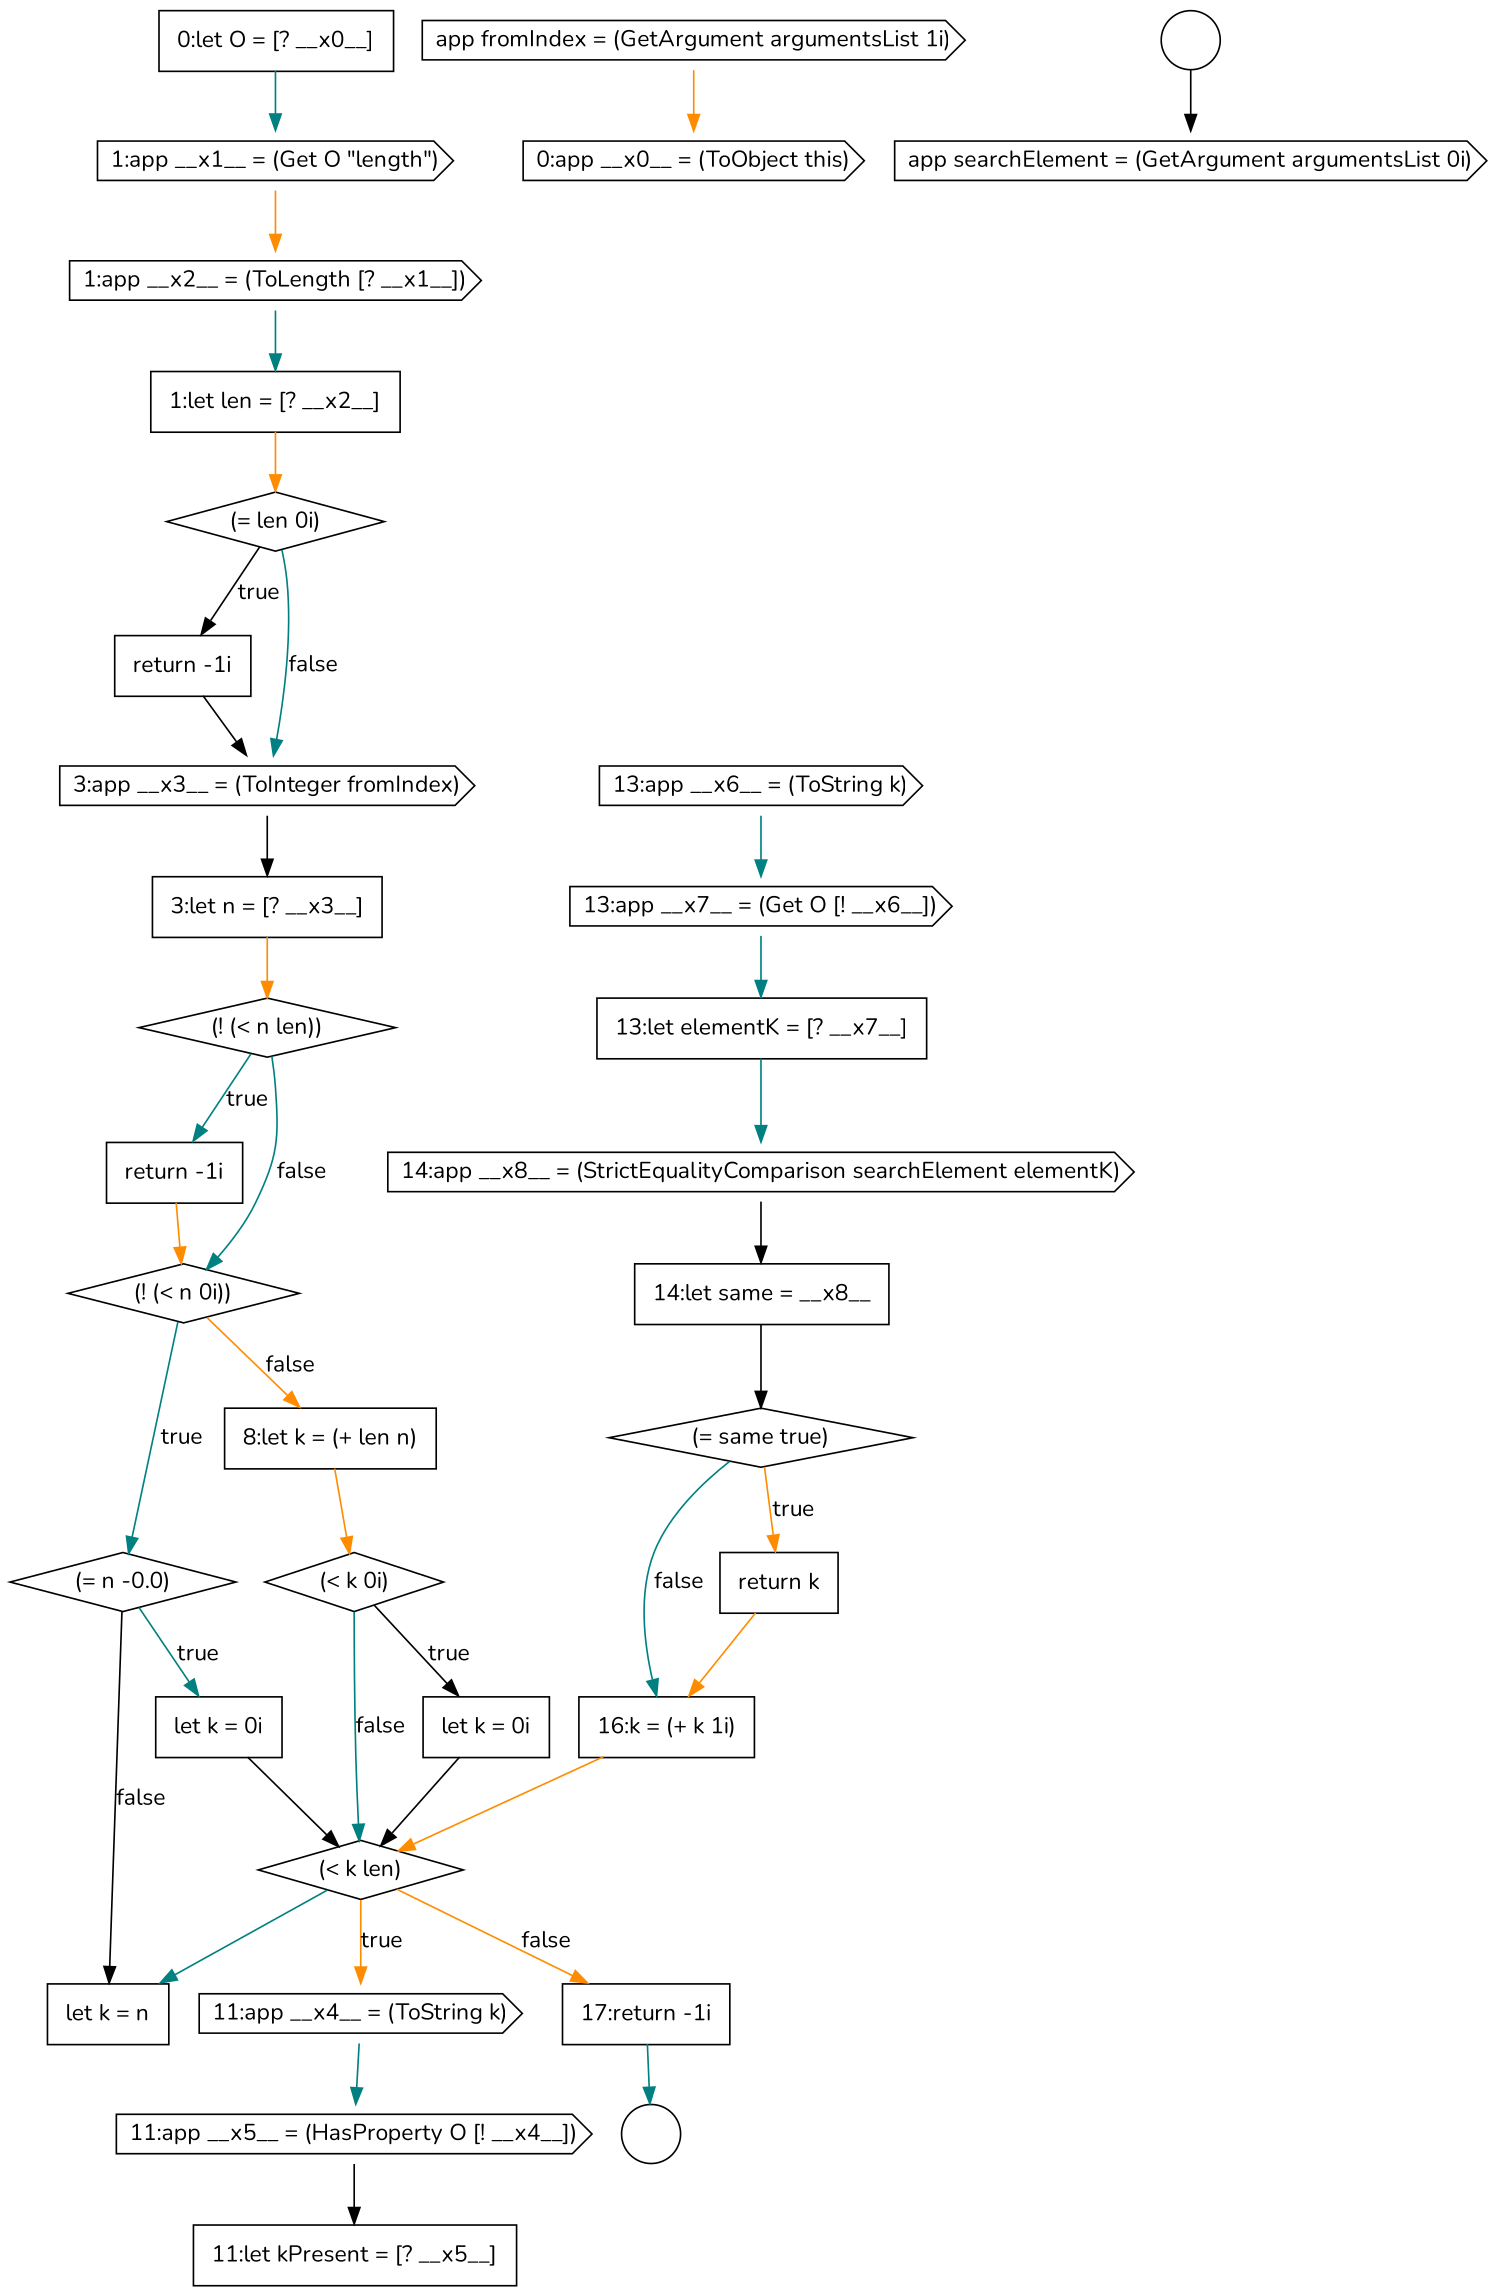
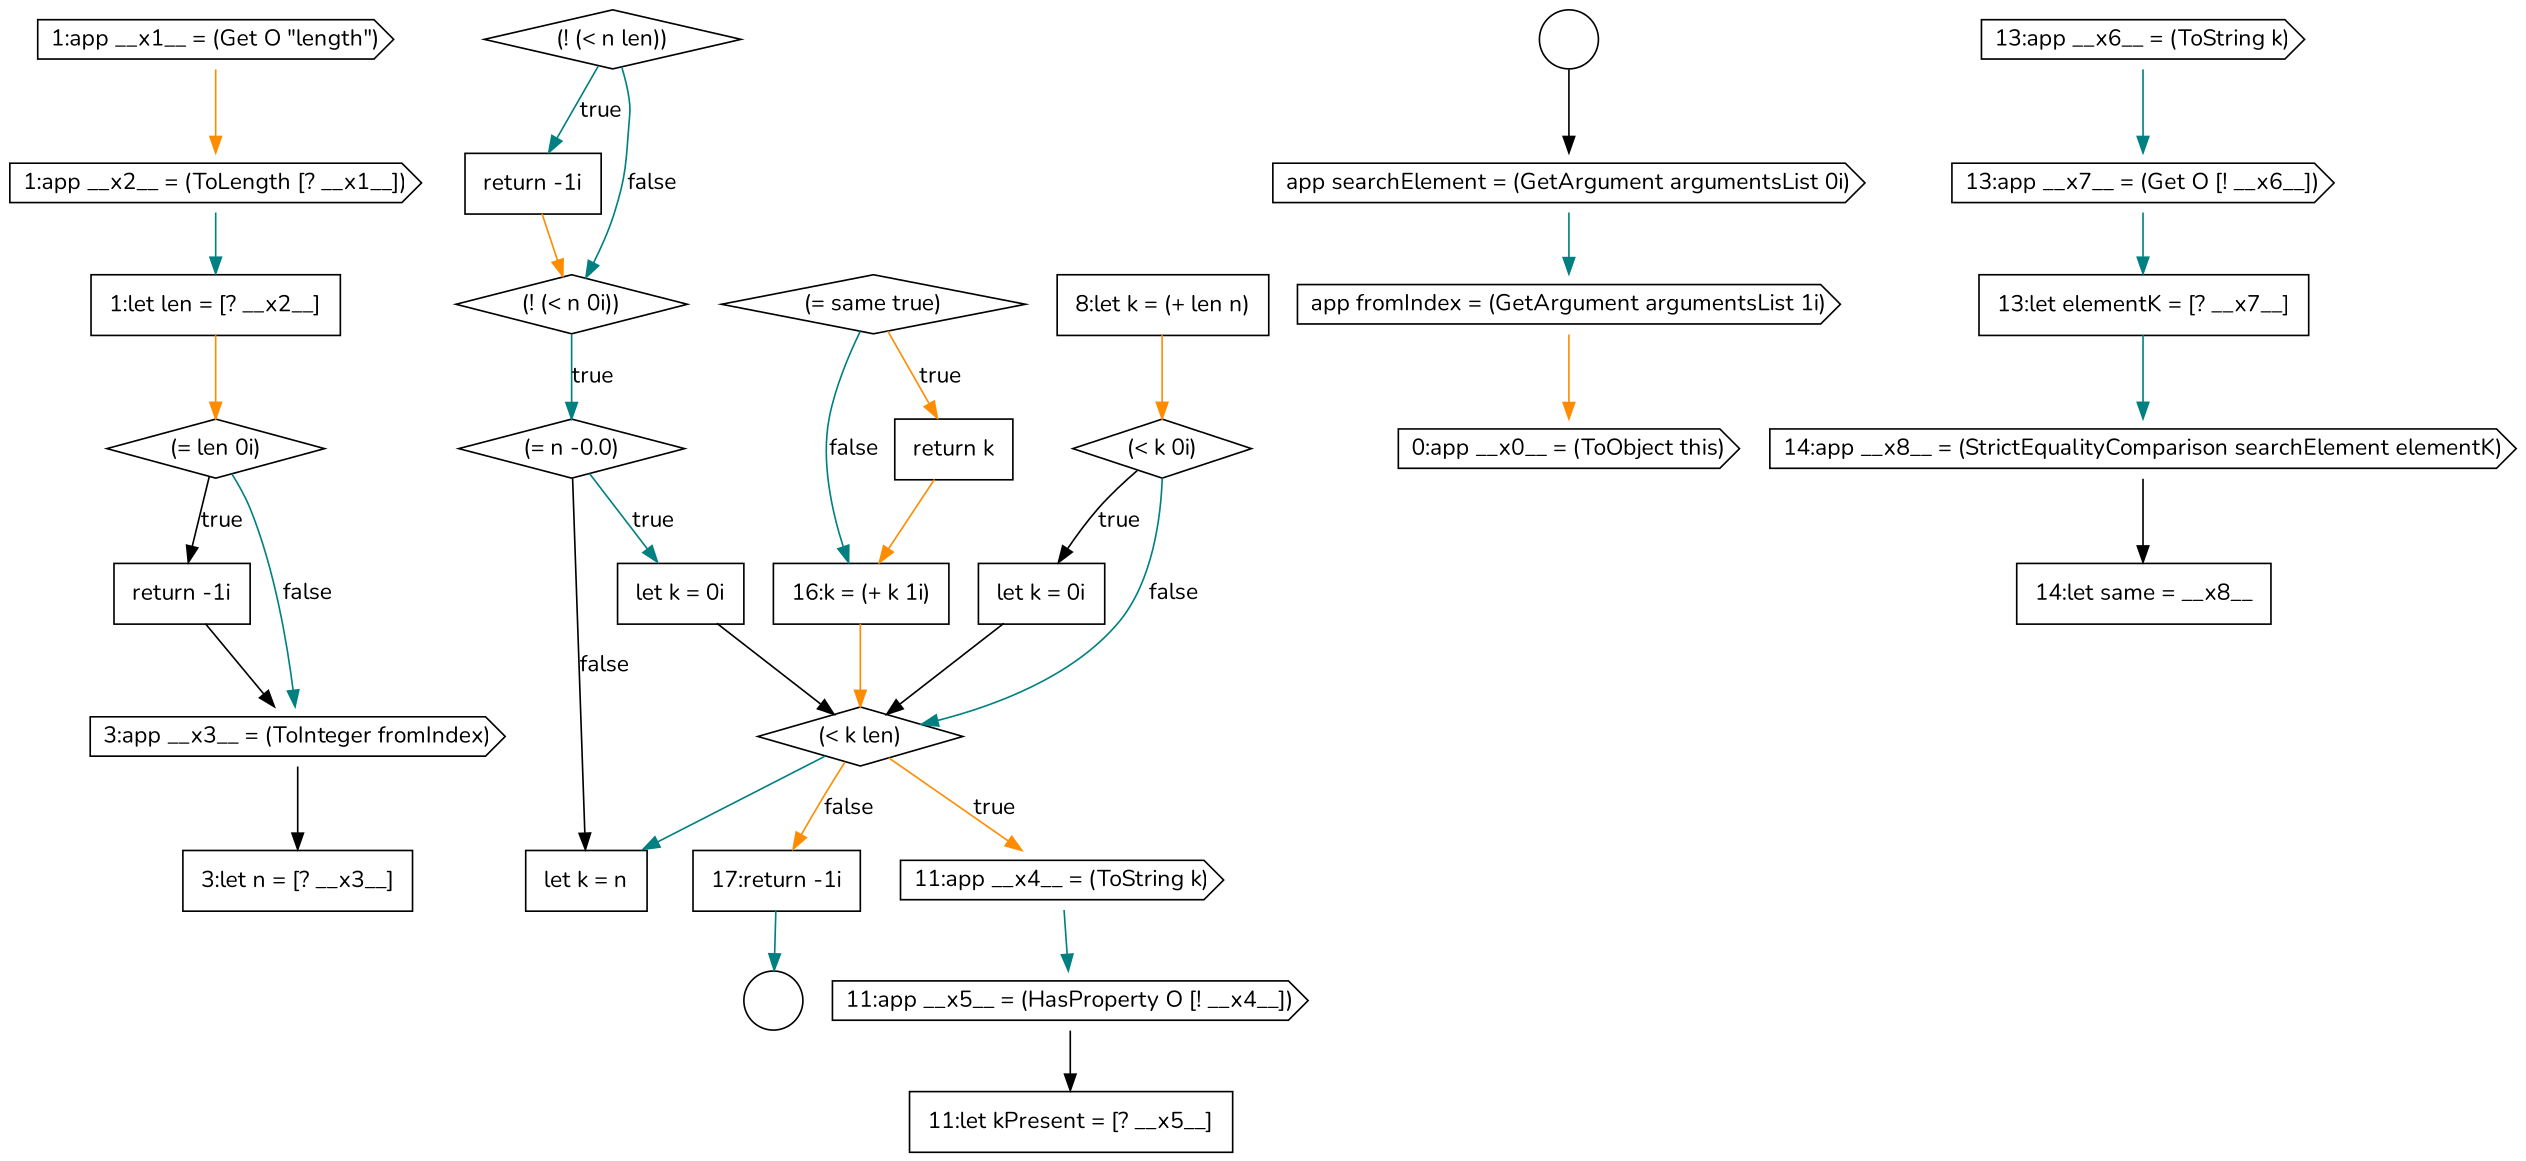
node "0:let O = [? __x0__]": removed
edge "app searchElement = (GetArgument argumentsList 0i)" -> "app fromIndex = (GetArgument argumentsList 1i)": added
edge "3:let n = [? __x3__]" -> "(! (< n len))": removed
edge "(! (< n 0i))" -> "8:let k = (+ len n)": removed, label "false"
edge "14:let same = __x8__" -> "(= same true)": removed
